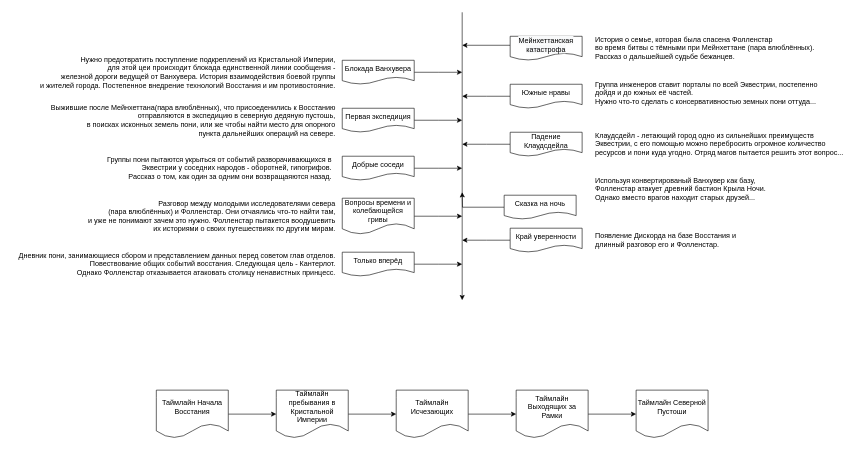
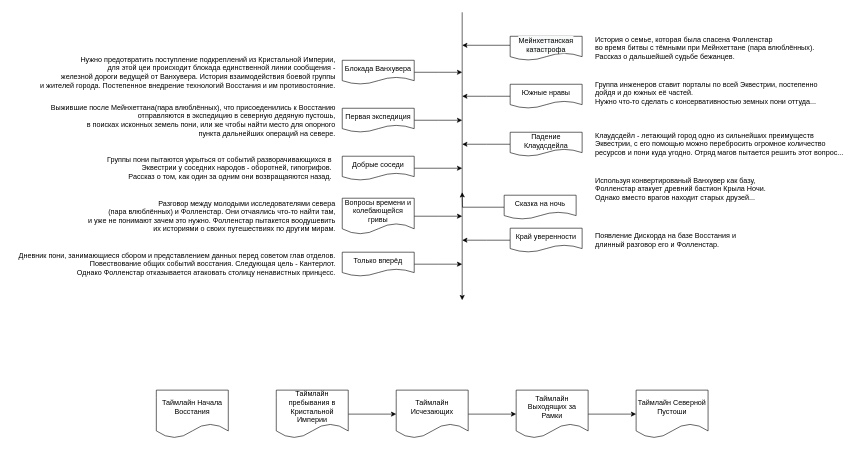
edge "Таймлайн Начала Восстания" -> "Таймлайн пребывания в Кристальной Империи": removed
